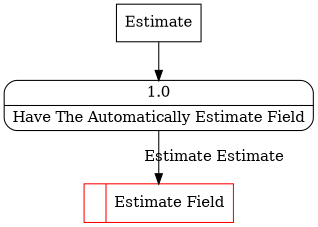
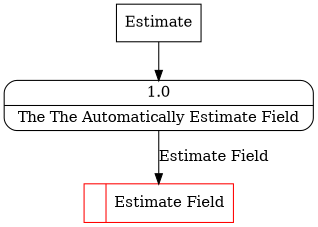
node "1.0": text "Have The Automatically Estimate Field" -> "The The Automatically Estimate Field"
edge "1.0" -> "Estimate Field": label "Estimate Estimate" -> "Estimate Field"
